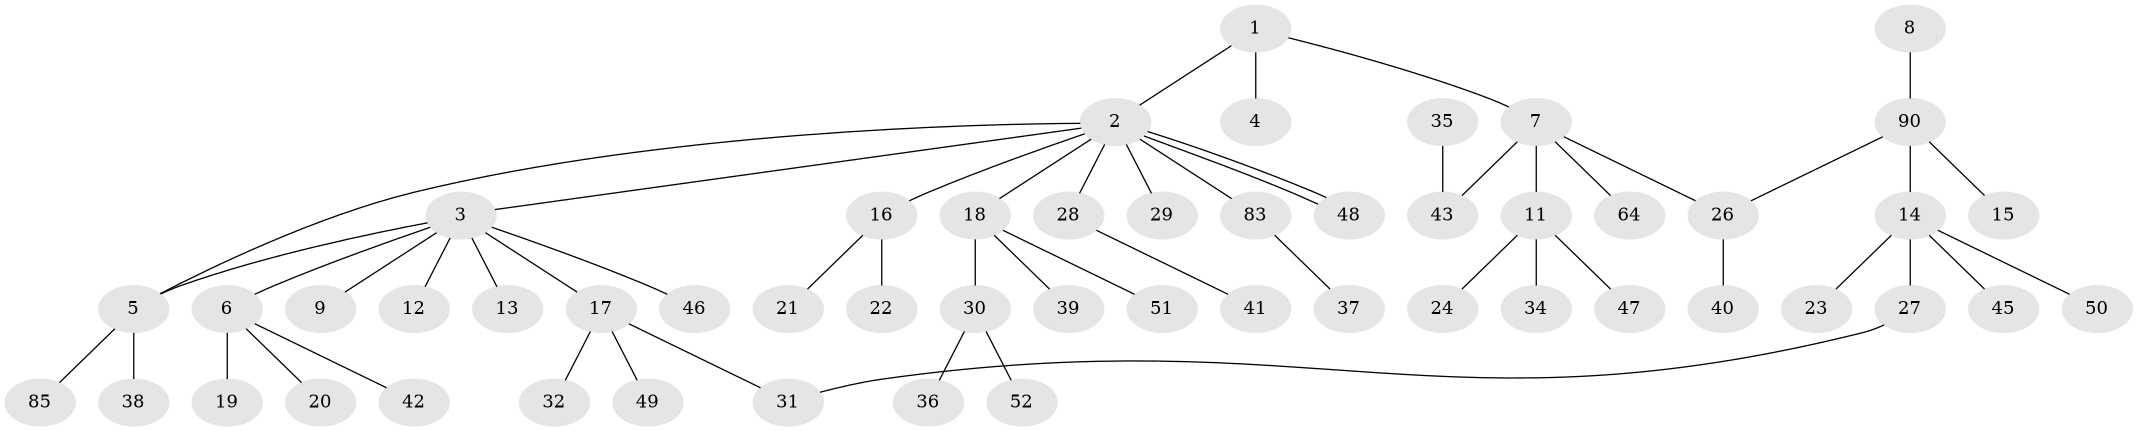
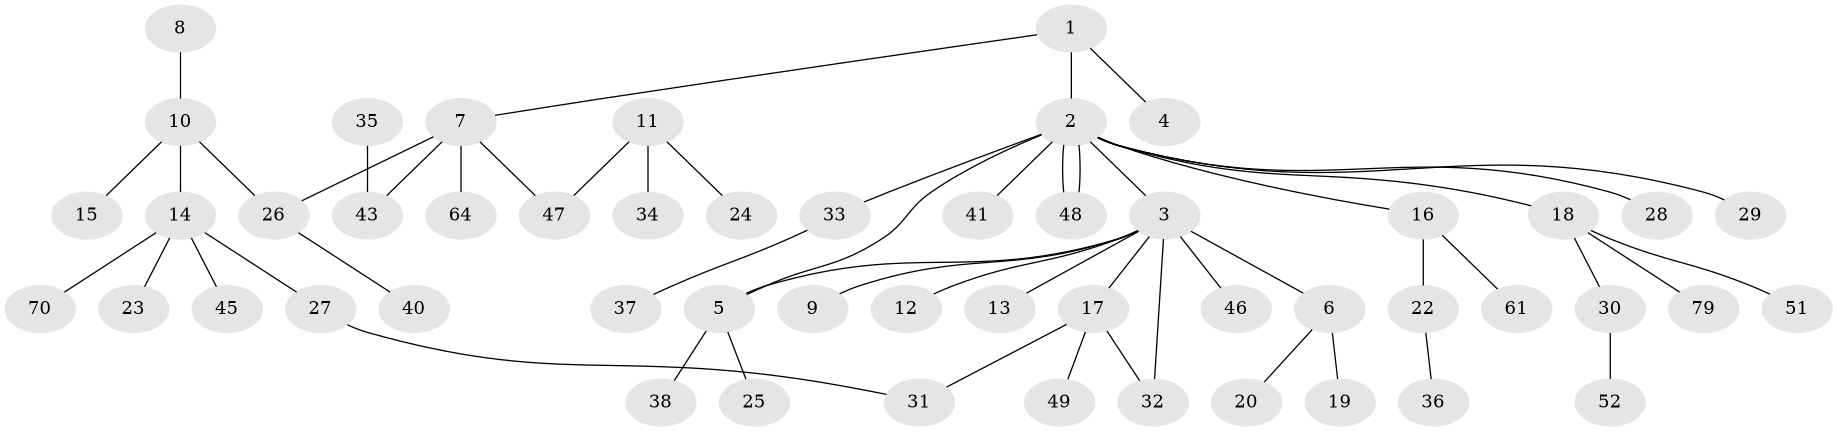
node "90": label "90" -> "10"
edge "7" -- "11": now "7" -- "47"
node "83": label "83" -> "33"
edge "28" -- "41": now "2" -- "41"
node "21": label "21" -> "61"
node "39": label "39" -> "79"
edge "3" -- "32": added
node "50": label "50" -> "70"
edge "30" -- "36": now "22" -- "36"
node "85": label "85" -> "25"
node "42": removed
